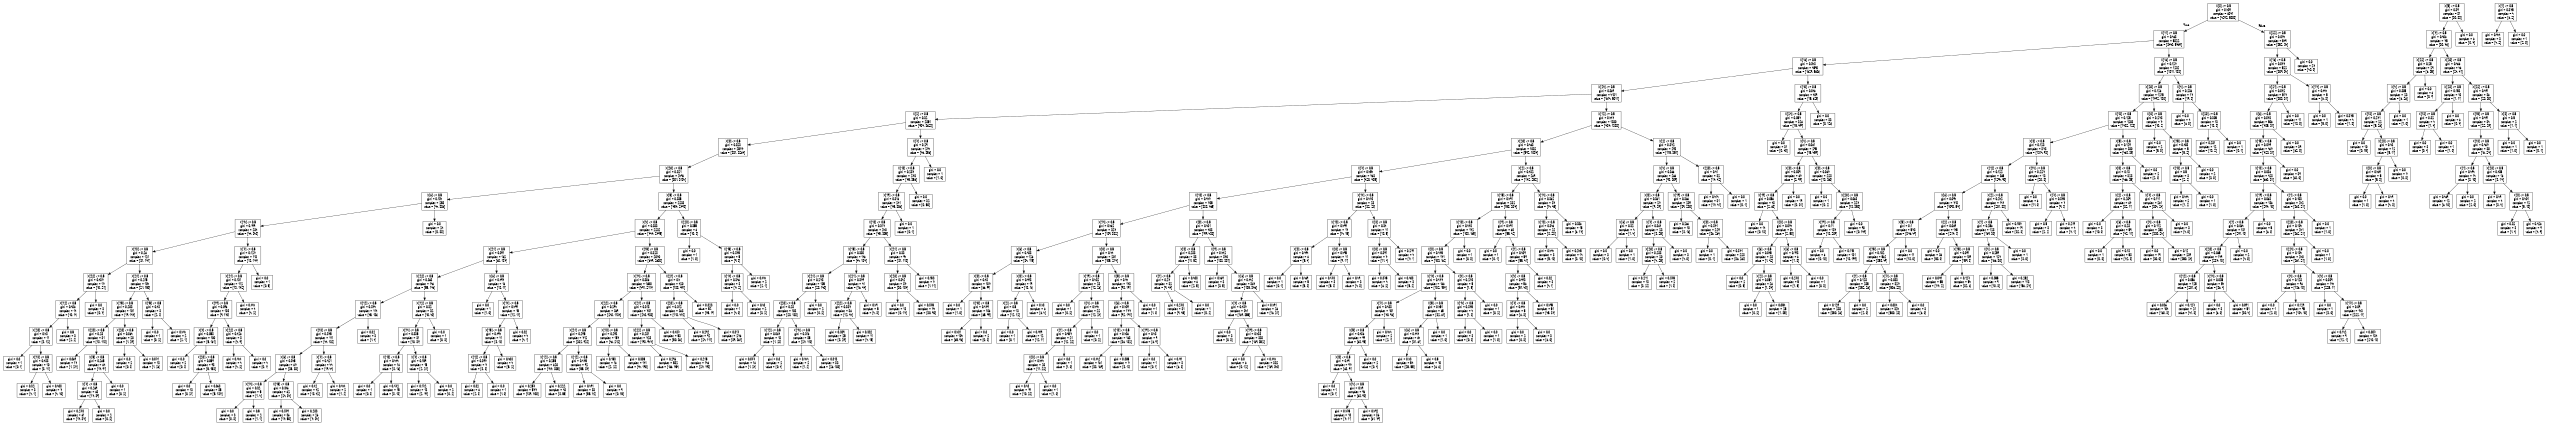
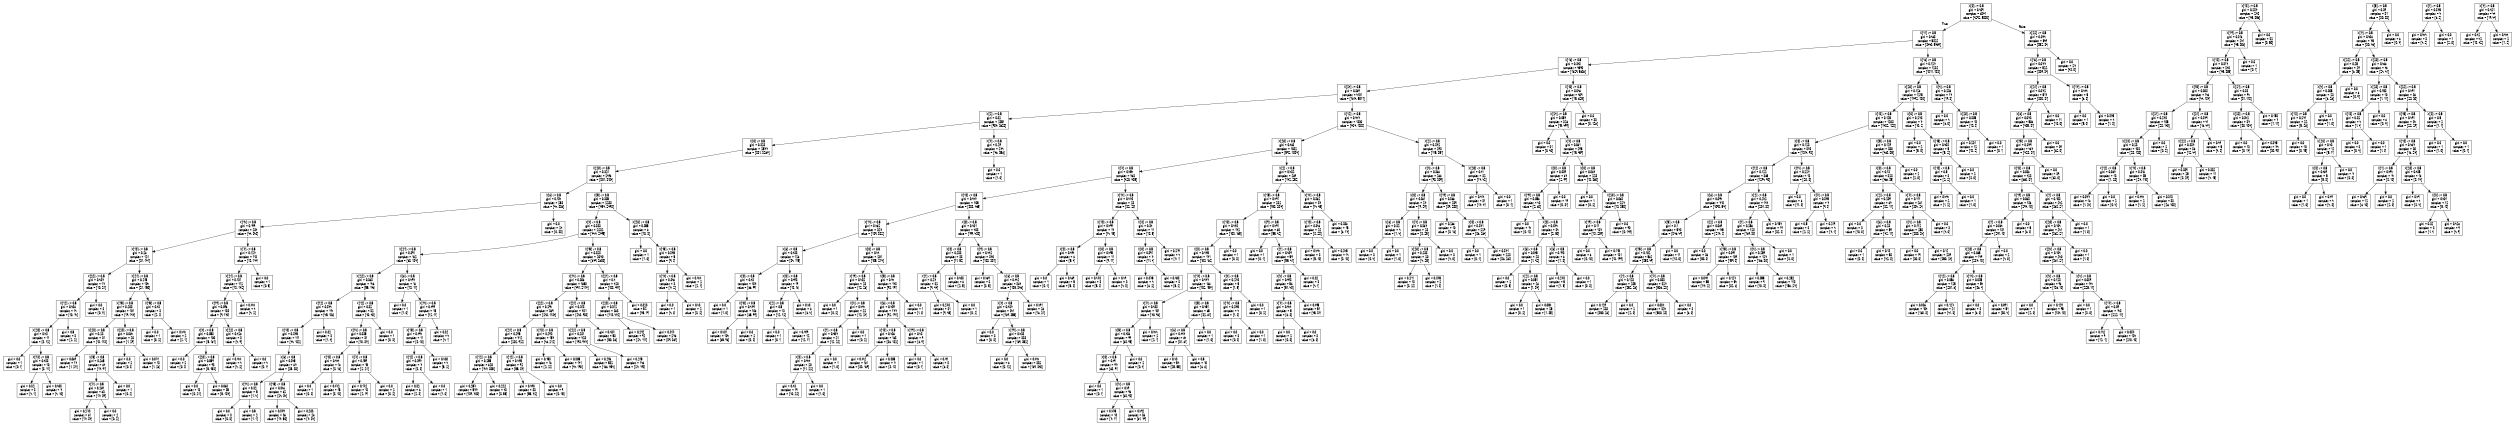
edge "X[7] <= 0.5 gini = 0.29 samples = 274 value = [76, 356]" -> "X[18] <= 0.5 gini = 0.287 samples = 273 value = [75, 356]": removed
edge "X[13] <= 0.5 gini = 0.375 samples = 111 value = [44, 132]" -> "X[7] <= 0.5 gini = 0.421 samples = 44 value = [19, 44]": removed
node "gini = 0.491 samples = 83 value = [55, 72]": label "gini = 0.491 samples = 83 value = [55, 72]" -> "gini = 0.490 samples = 83 value = [55, 72]"
